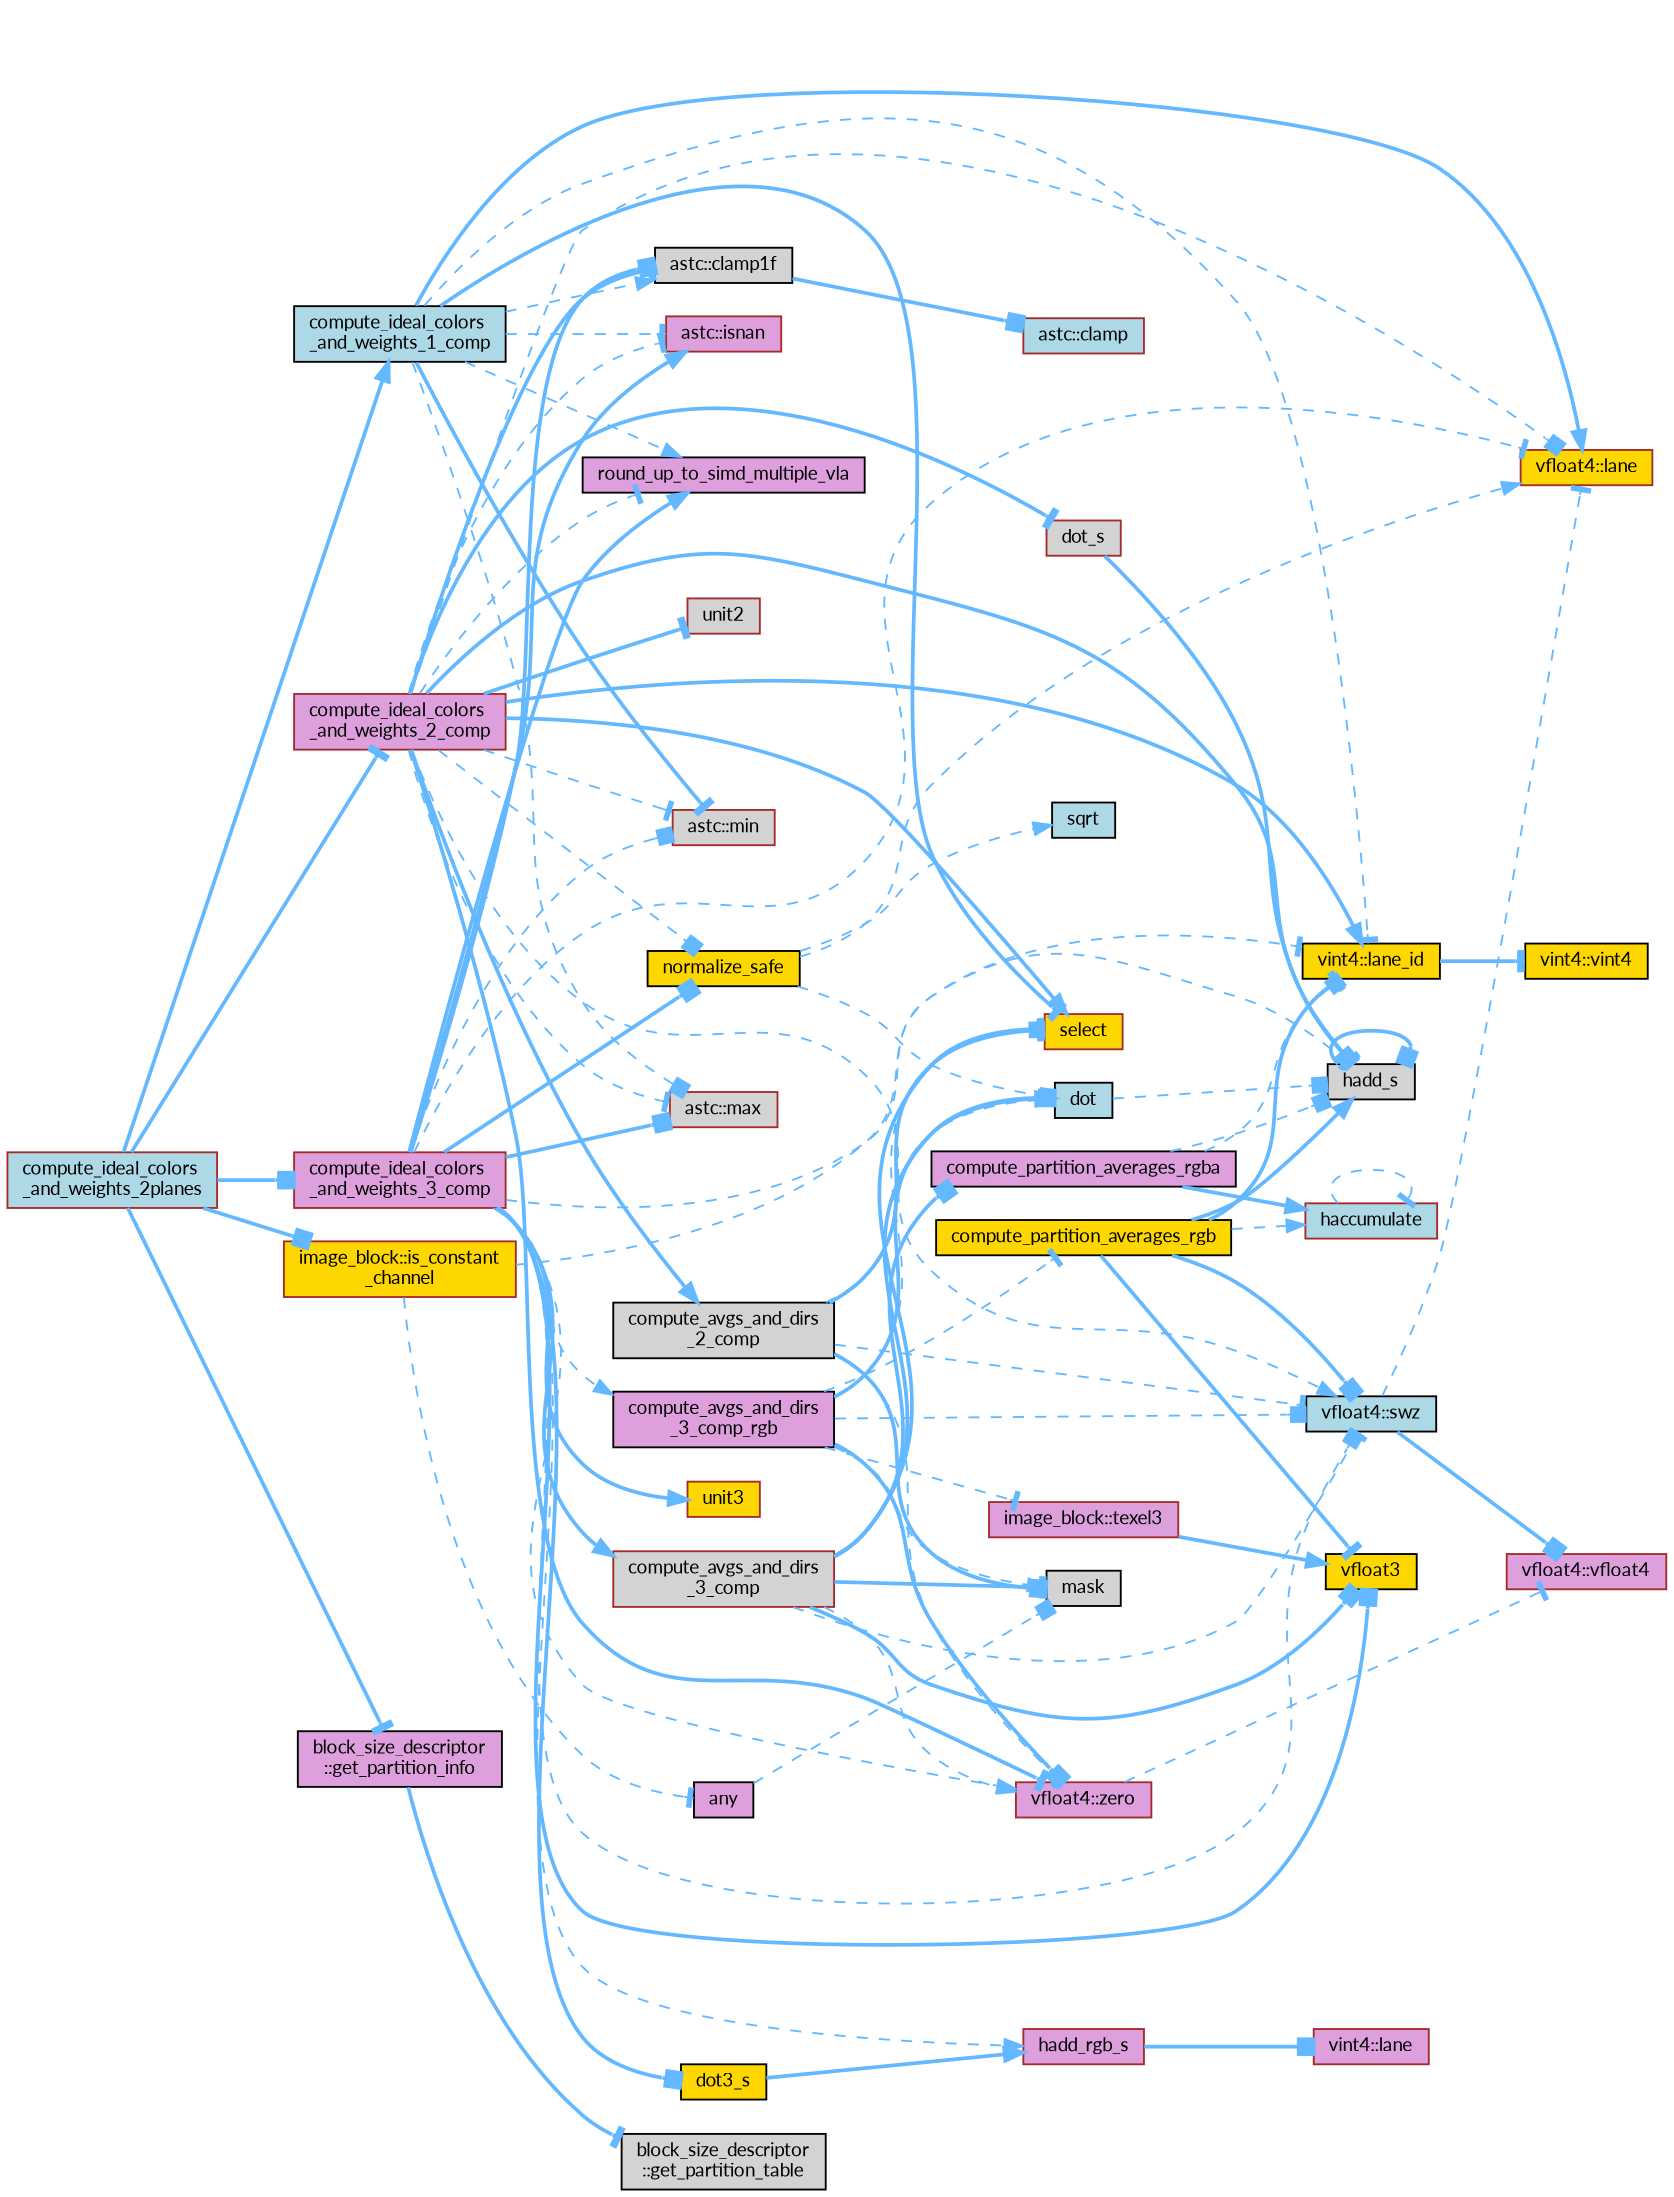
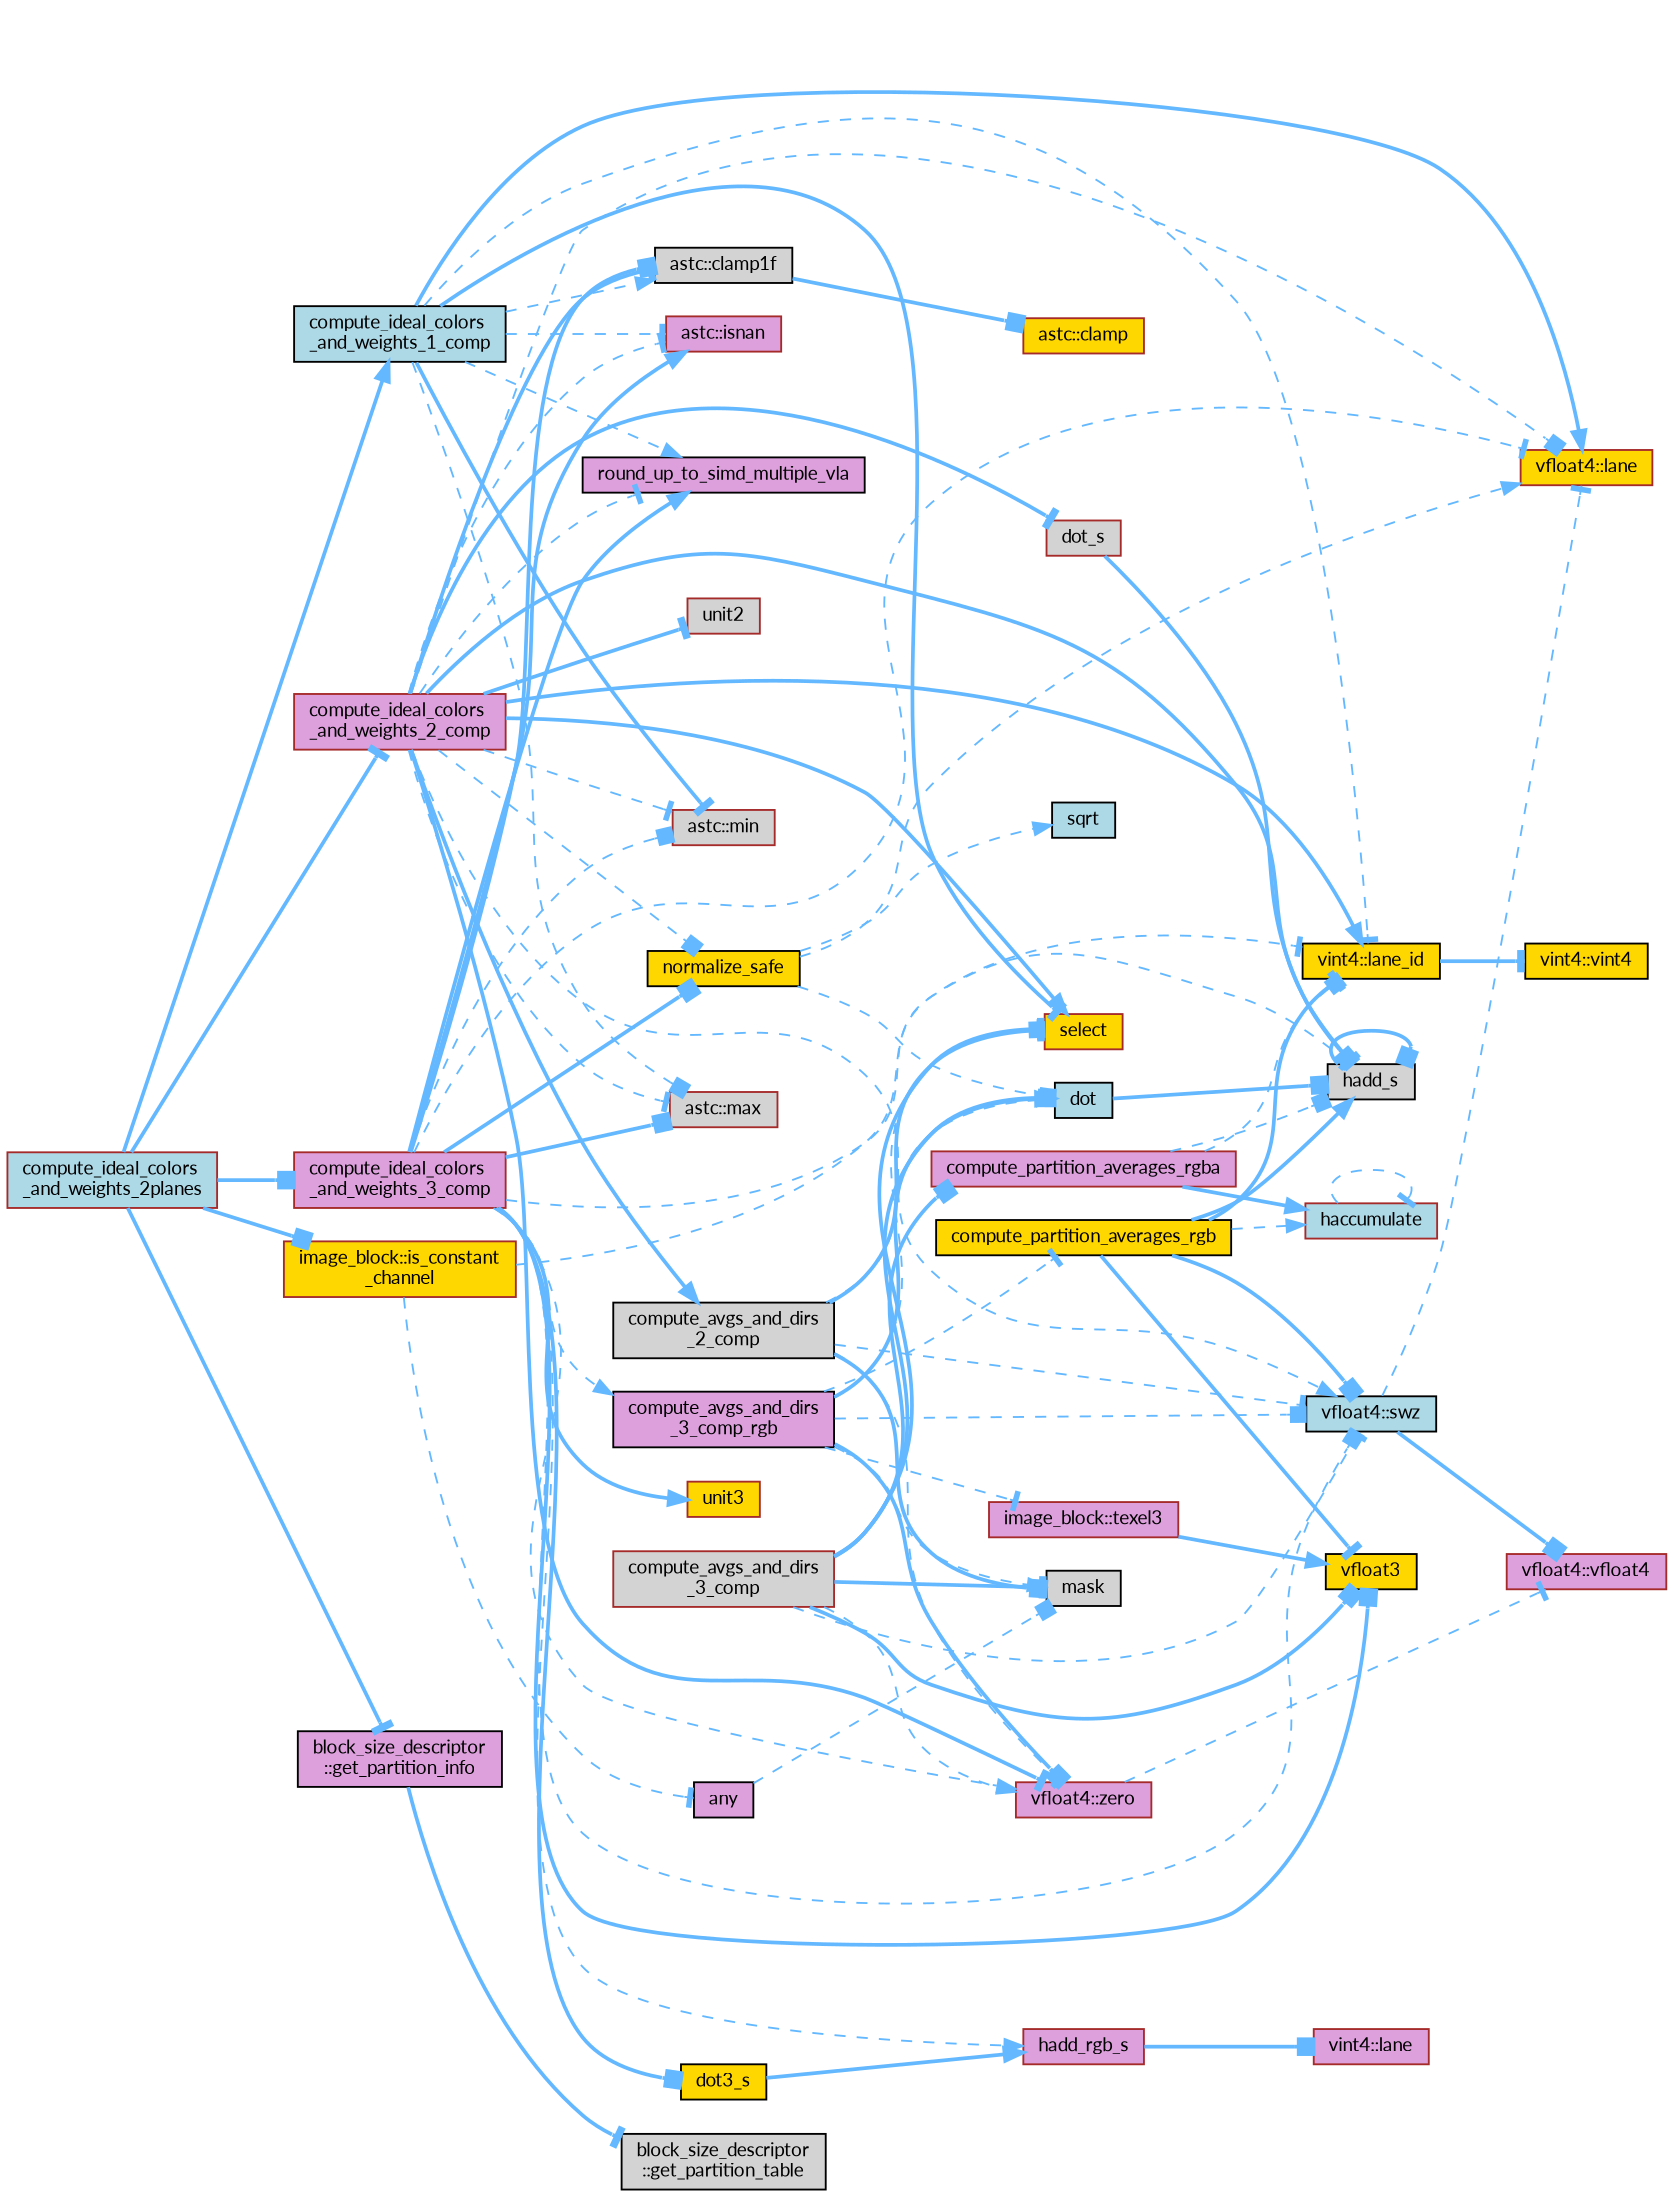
node "astc::clamp": fillcolor lightblue -> gold
edge "dot" -> "hadd_s": style dashed -> bold
node "compute_partition_averages_rgba": color black -> brown
edge "compute_ideal_colors _and_weights_3_comp" -> "compute_avgs_and_dirs _3_comp": removed
